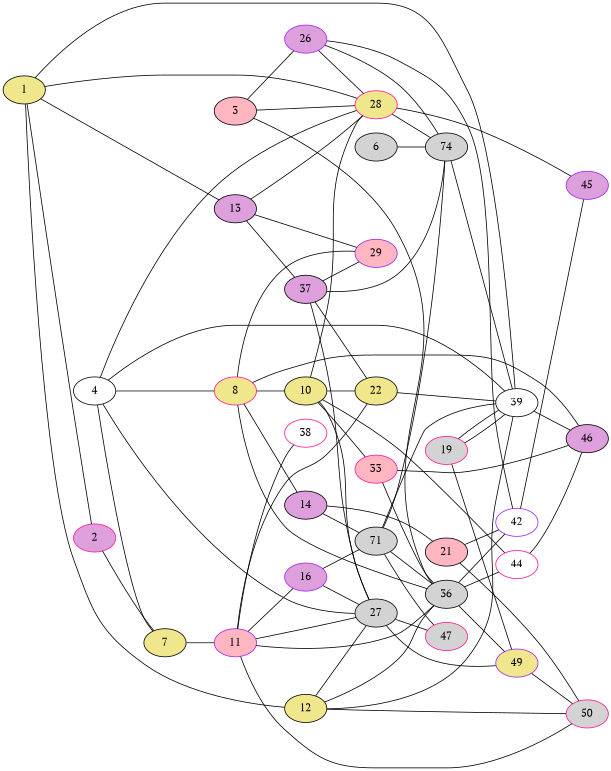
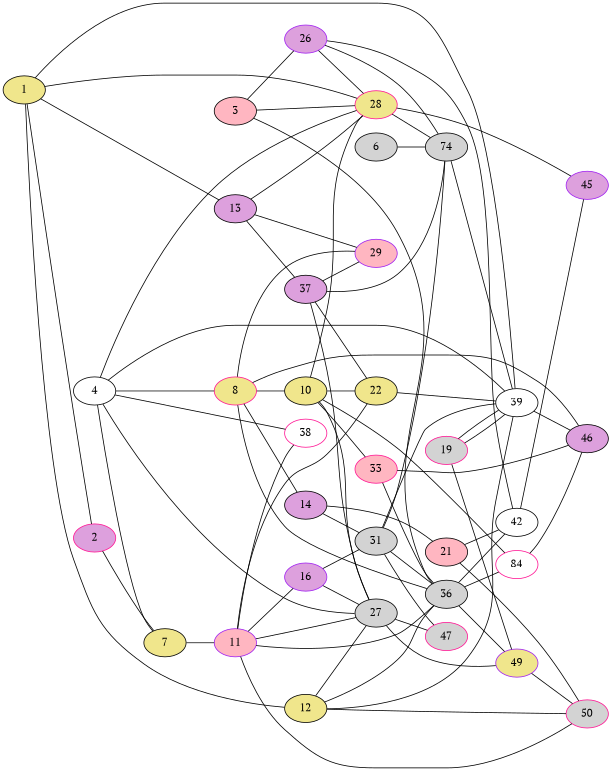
edge "4" -- "38": added
node "42": color purple -> black
node "71": label "71" -> "31"
node "44": label "44" -> "84"
